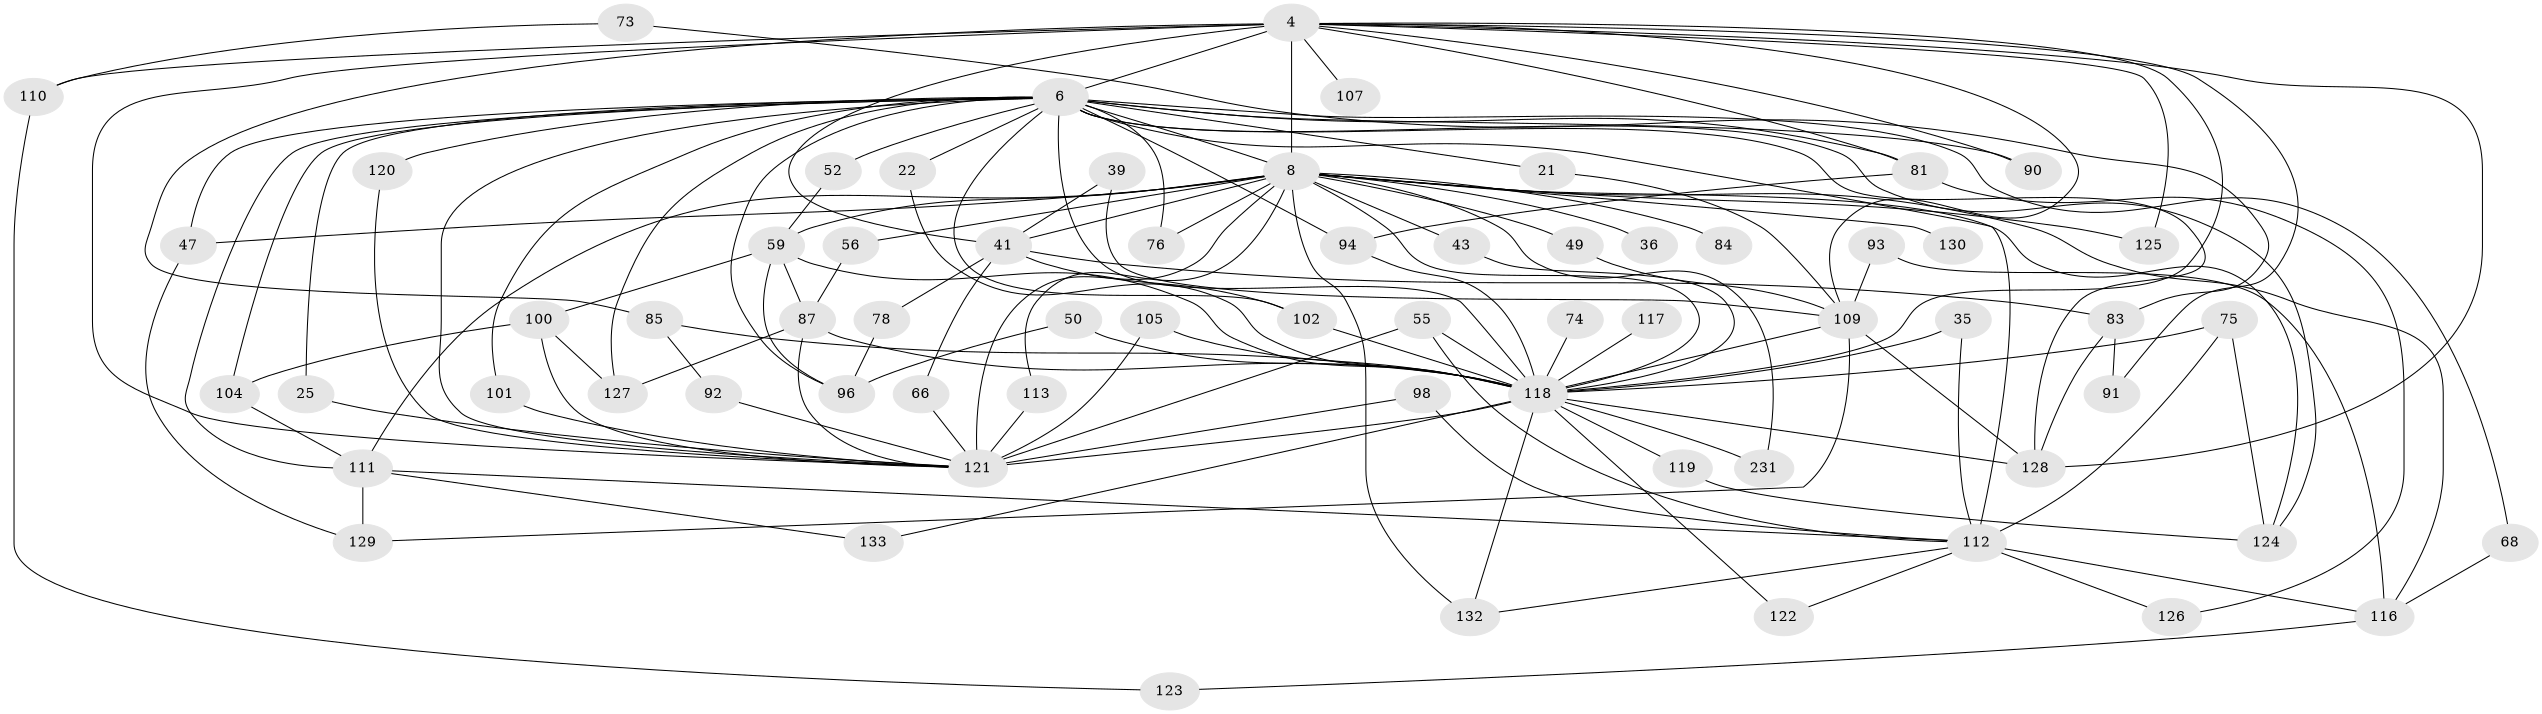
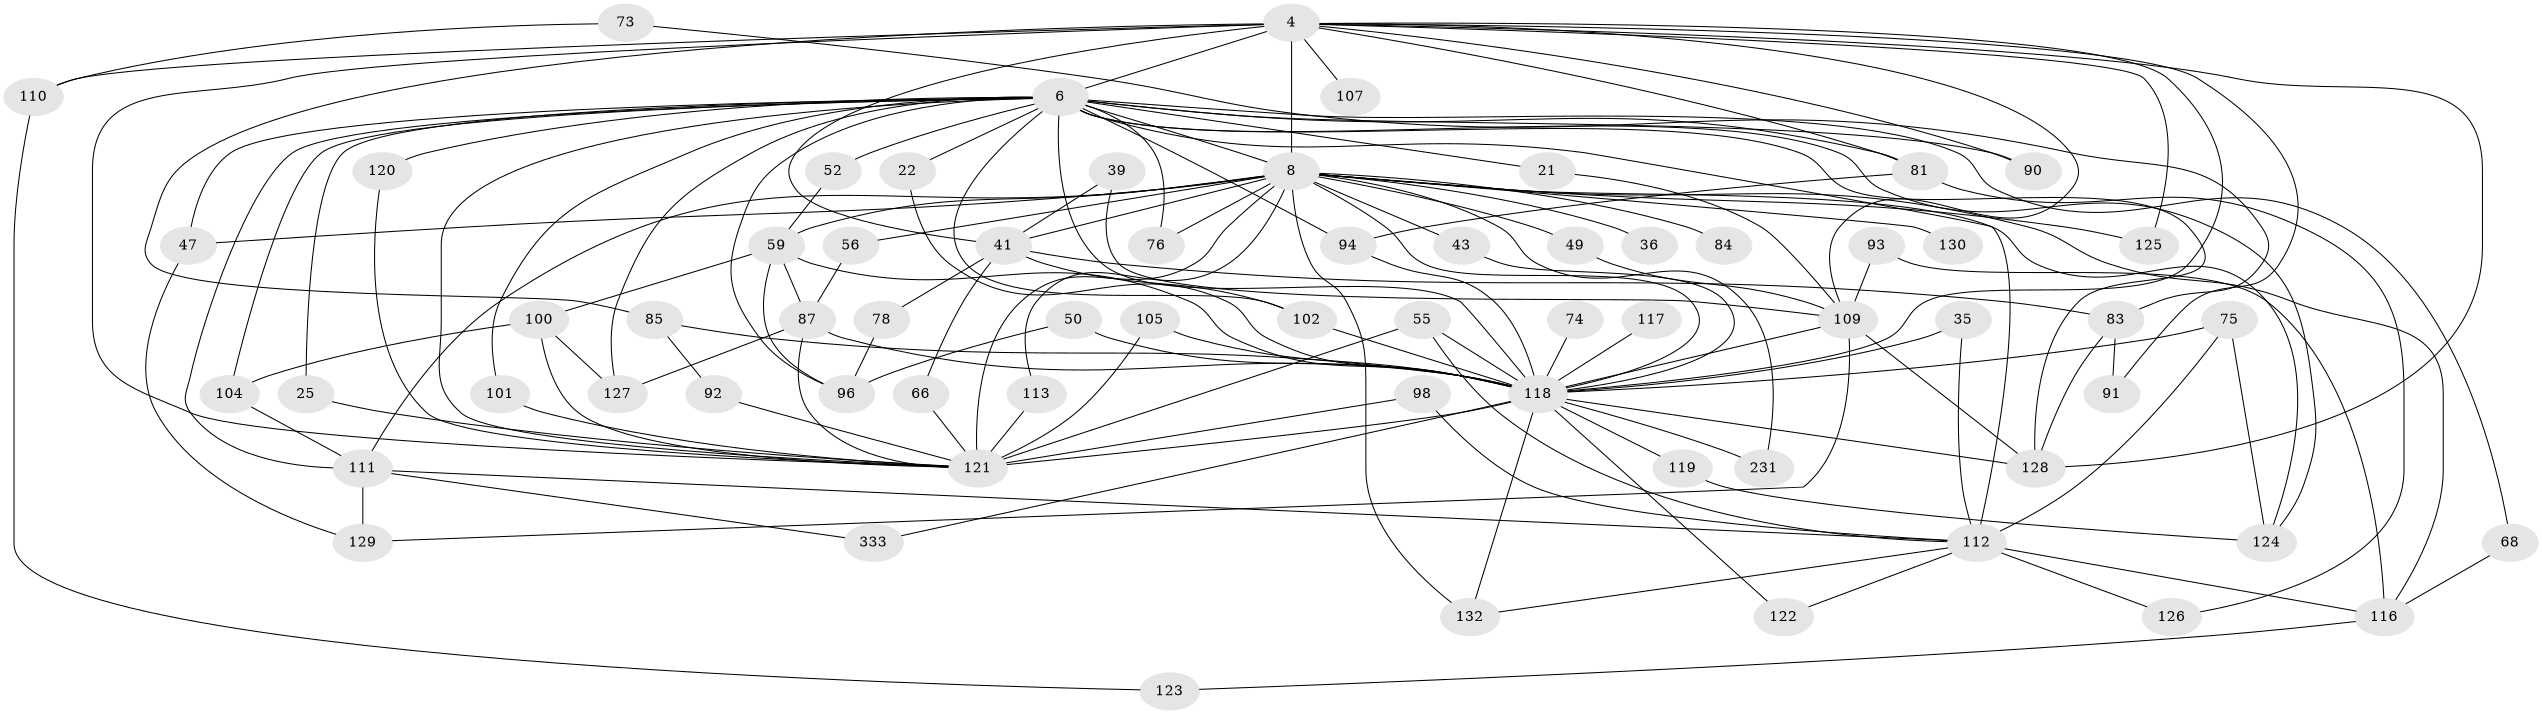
node "133": label "133" -> "333"
